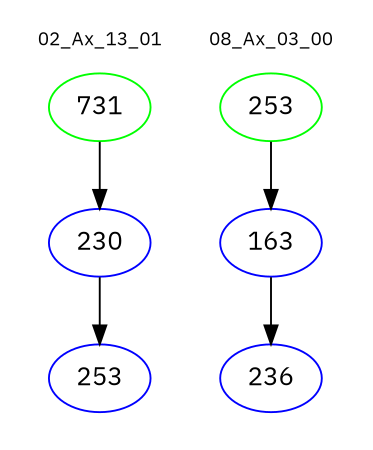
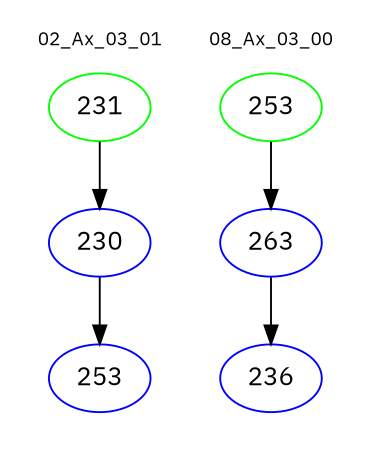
cluster "02_Ax_13_01": label "02_Ax_13_01" -> "02_Ax_03_01"
node "731": label "731" -> "231"
node "163": label "163" -> "263"
